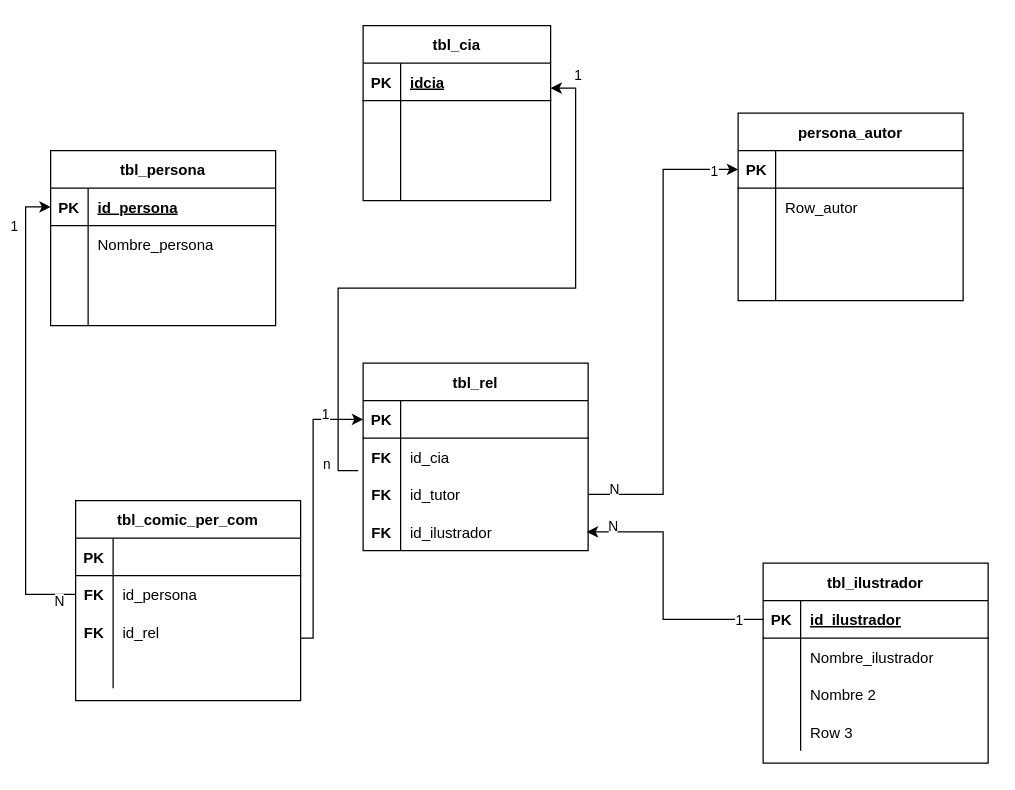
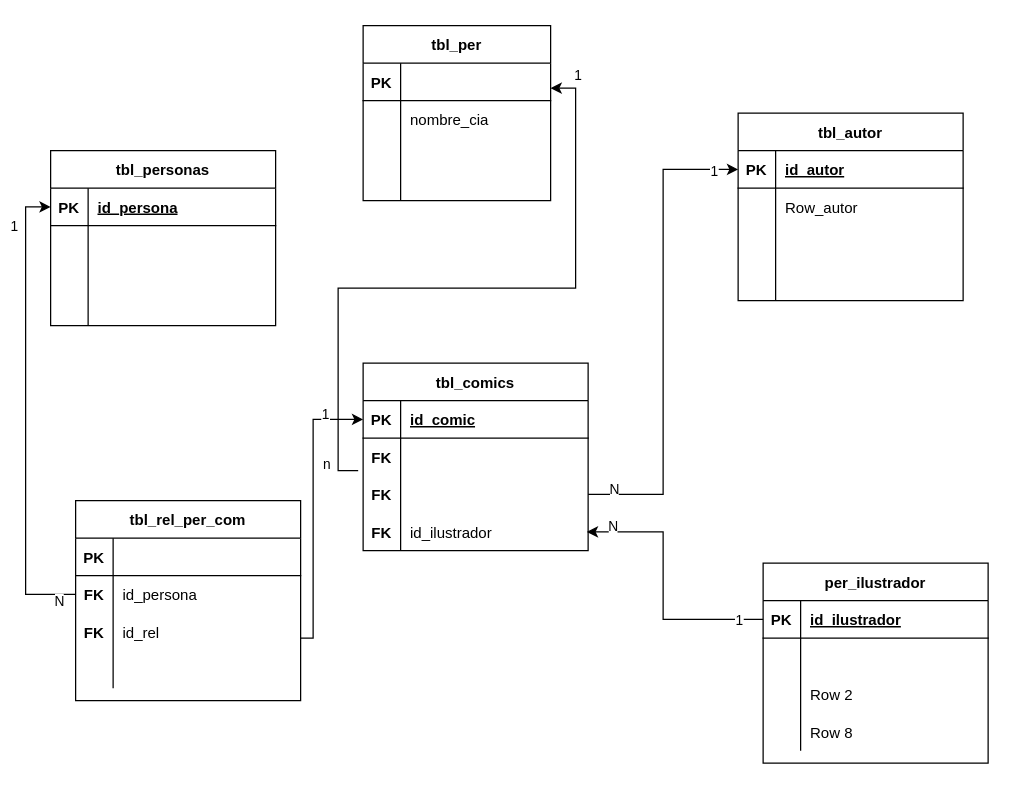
node "tbl_cia": label "tbl_cia" -> "tbl_per"
node "idcia": removed
node "nombre_cia": added
node "persona_autor": label "persona_autor" -> "tbl_autor"
node "id_autor": added
node "tbl_persona": label "tbl_persona" -> "tbl_personas"
node "Nombre_persona": removed
node "tbl_rel": label "tbl_rel" -> "tbl_comics"
node "id_comic": added
node "id_cia": removed
node "id_tutor": removed
node "tbl_comic_per_com": label "tbl_comic_per_com" -> "tbl_rel_per_com"
node "tbl_ilustrador": label "tbl_ilustrador" -> "per_ilustrador"
node "Nombre_ilustrador": removed
node "Nombre 2": label "Nombre 2" -> "Row 2"
node "Row 3": label "Row 3" -> "Row 8"
